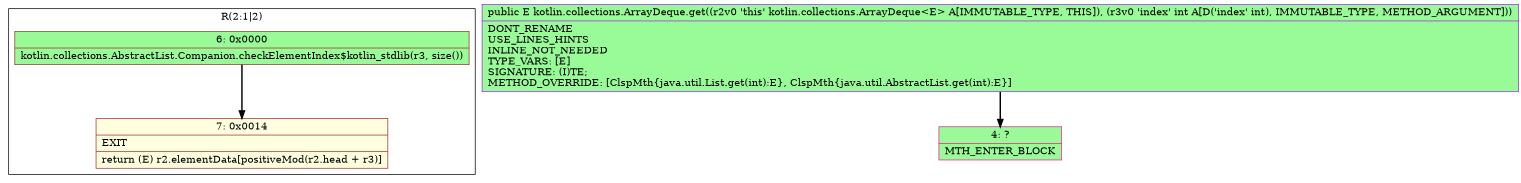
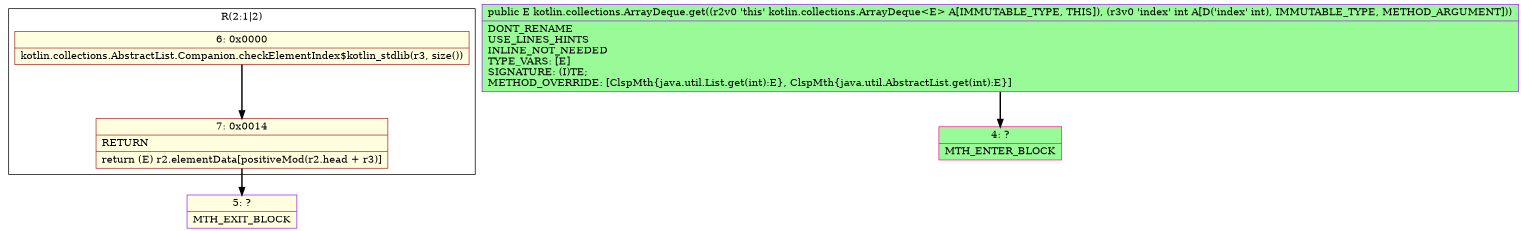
node "6: 0x0000": fillcolor palegreen -> lightyellow
node "7: 0x0014": text "EXIT" -> "RETURN"
node "5: ?": added
